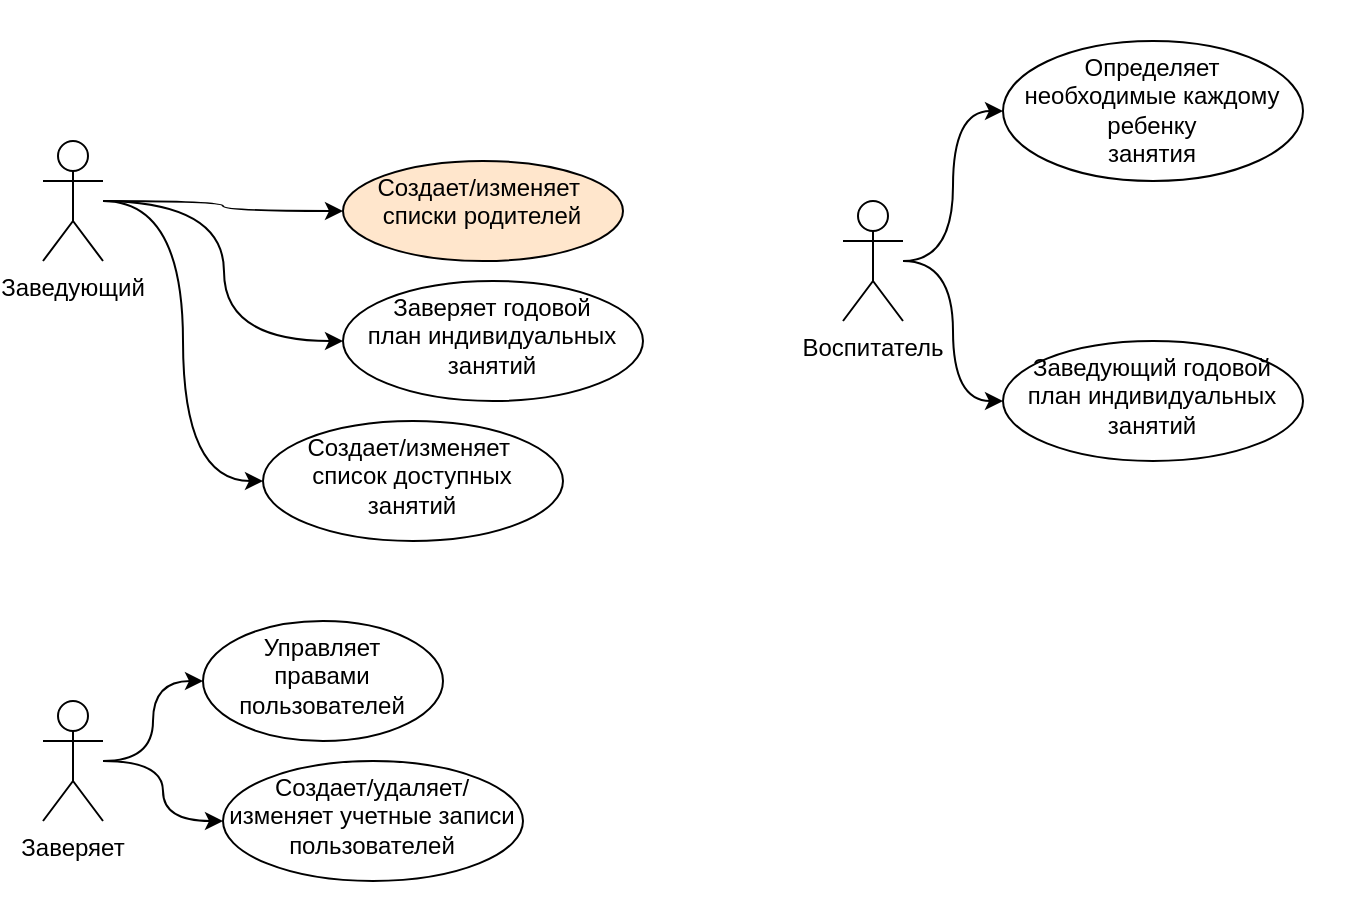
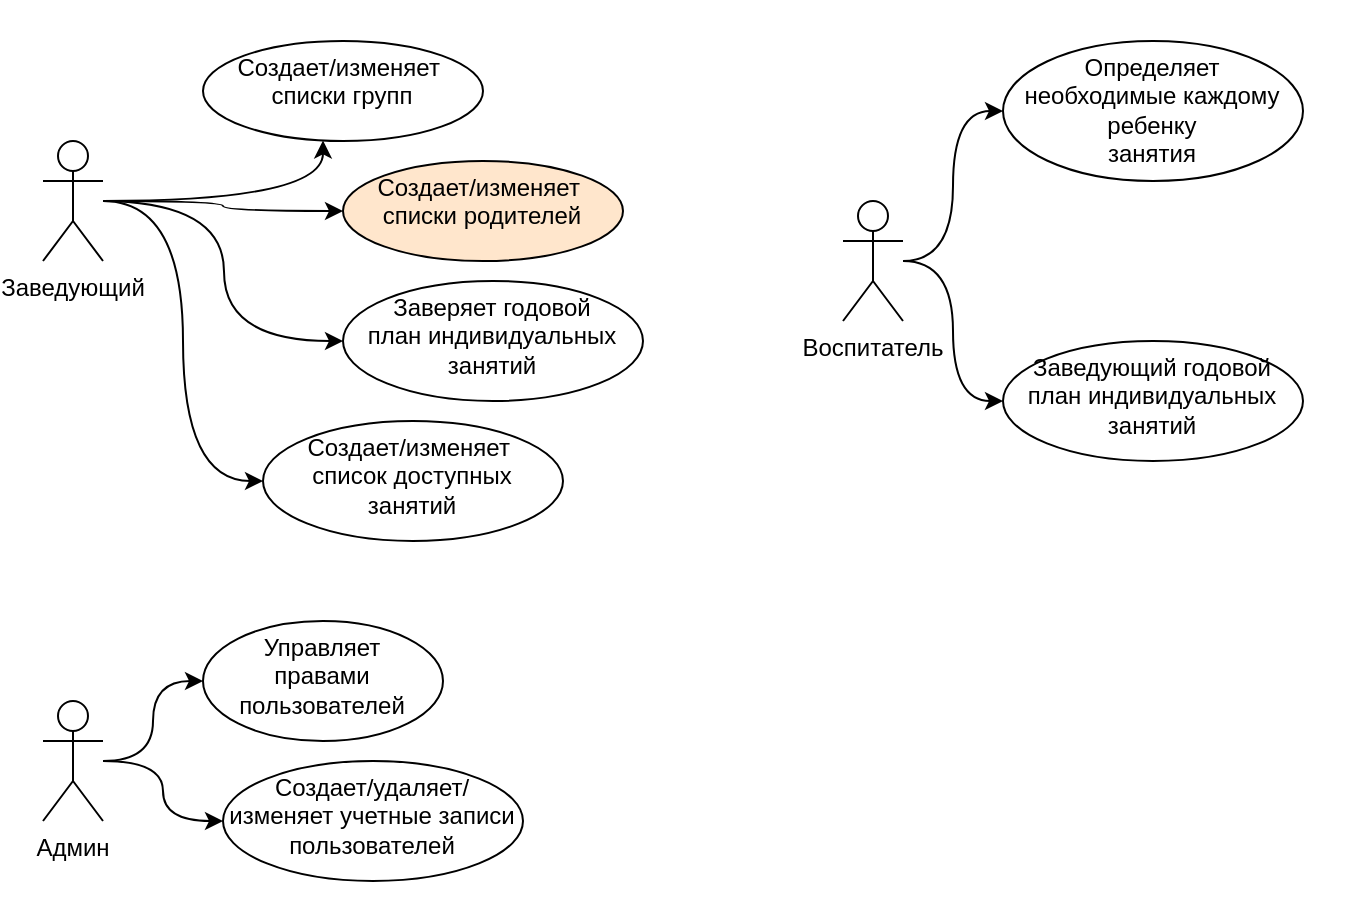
node "Создает/изменяет списки групп": added
edge "Заведующий" -> "Создает/изменяет списки групп": added
node "Заверяет": label "Заверяет" -> "Админ"
